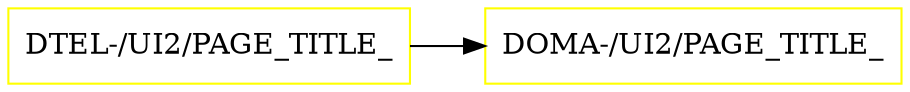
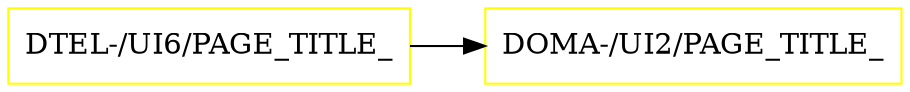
node "DTEL-/UI2/PAGE_TITLE_": label "DTEL-/UI2/PAGE_TITLE_" -> "DTEL-/UI6/PAGE_TITLE_"
